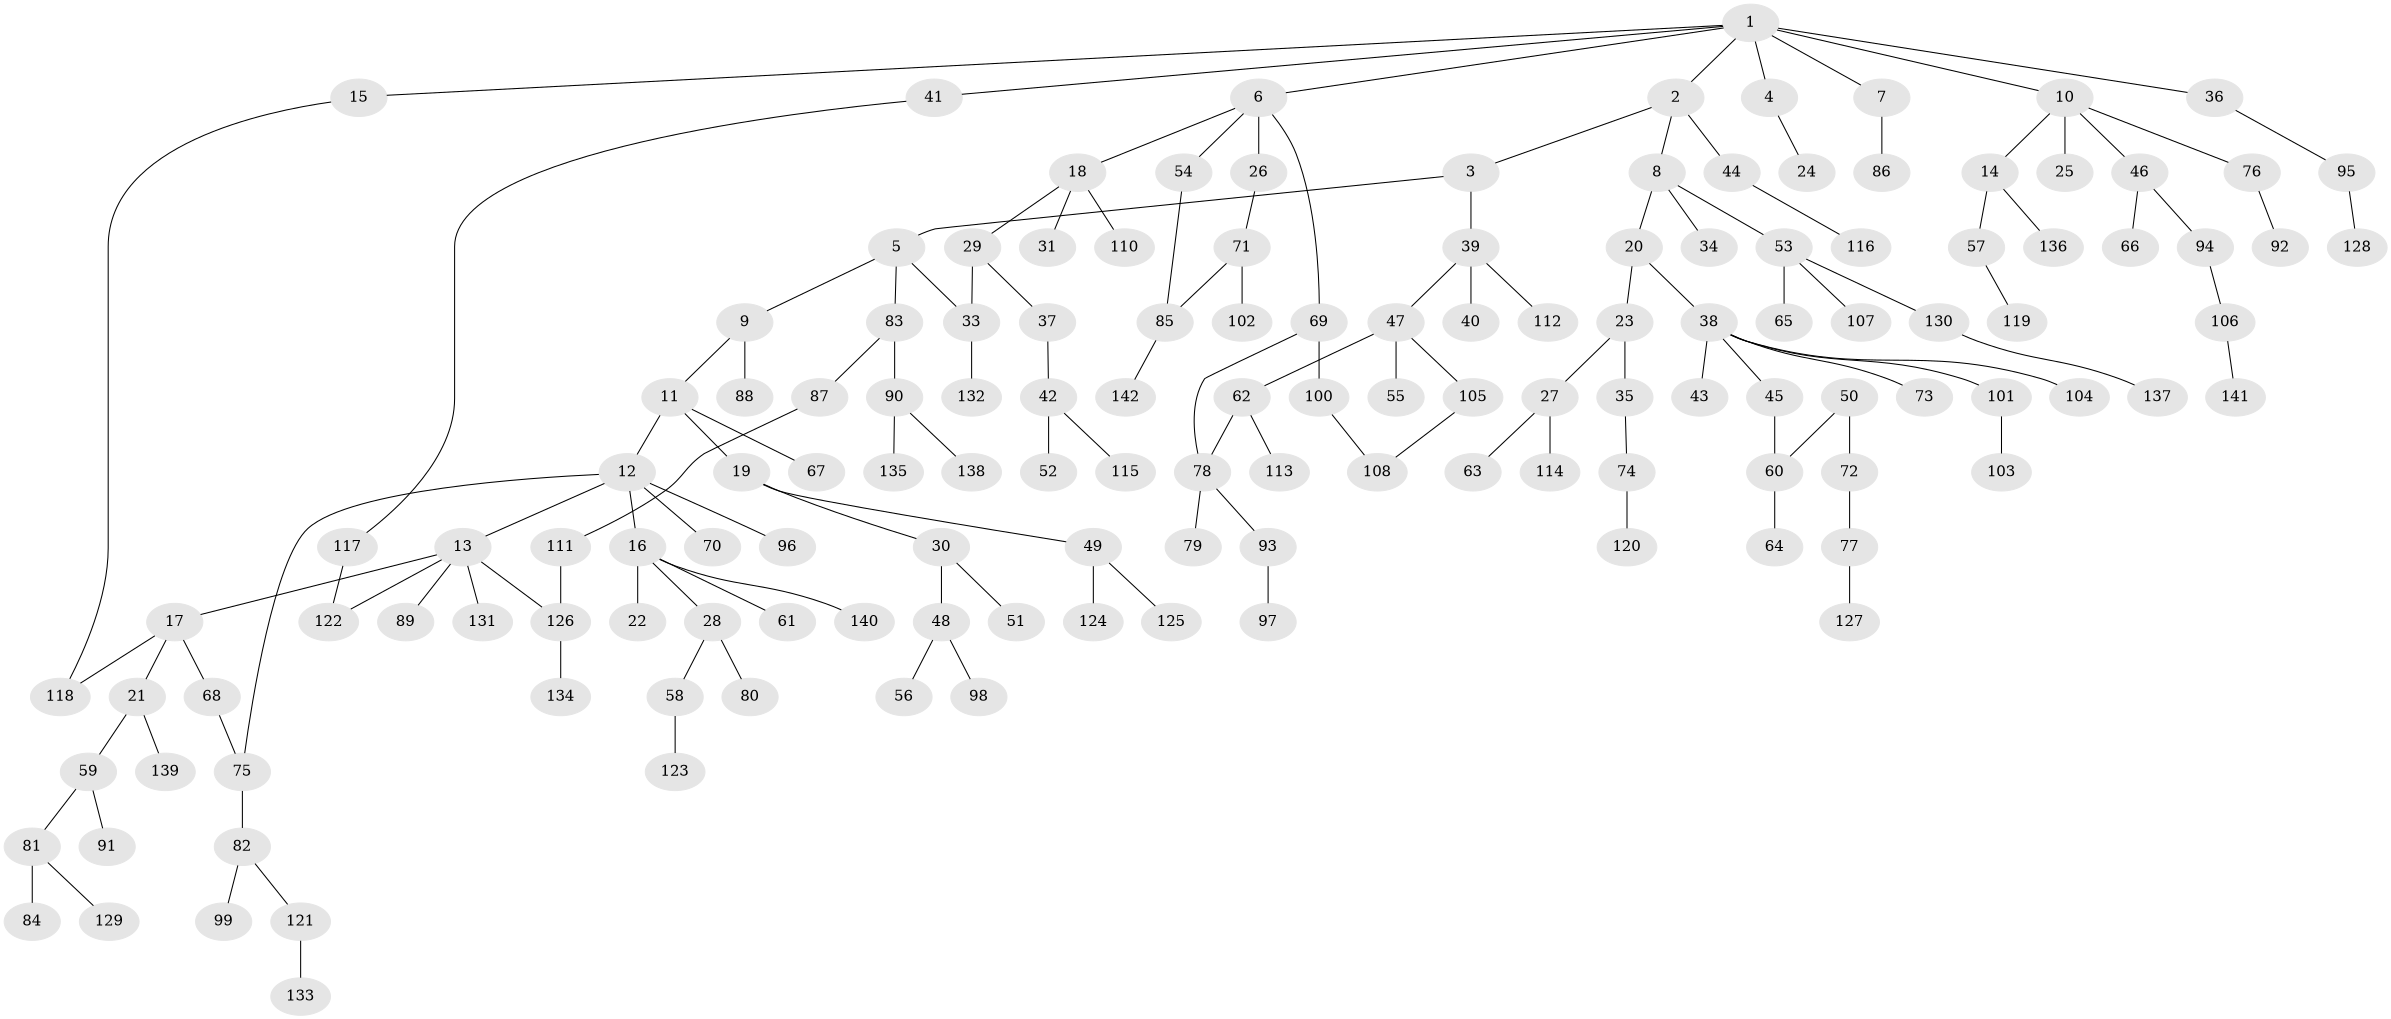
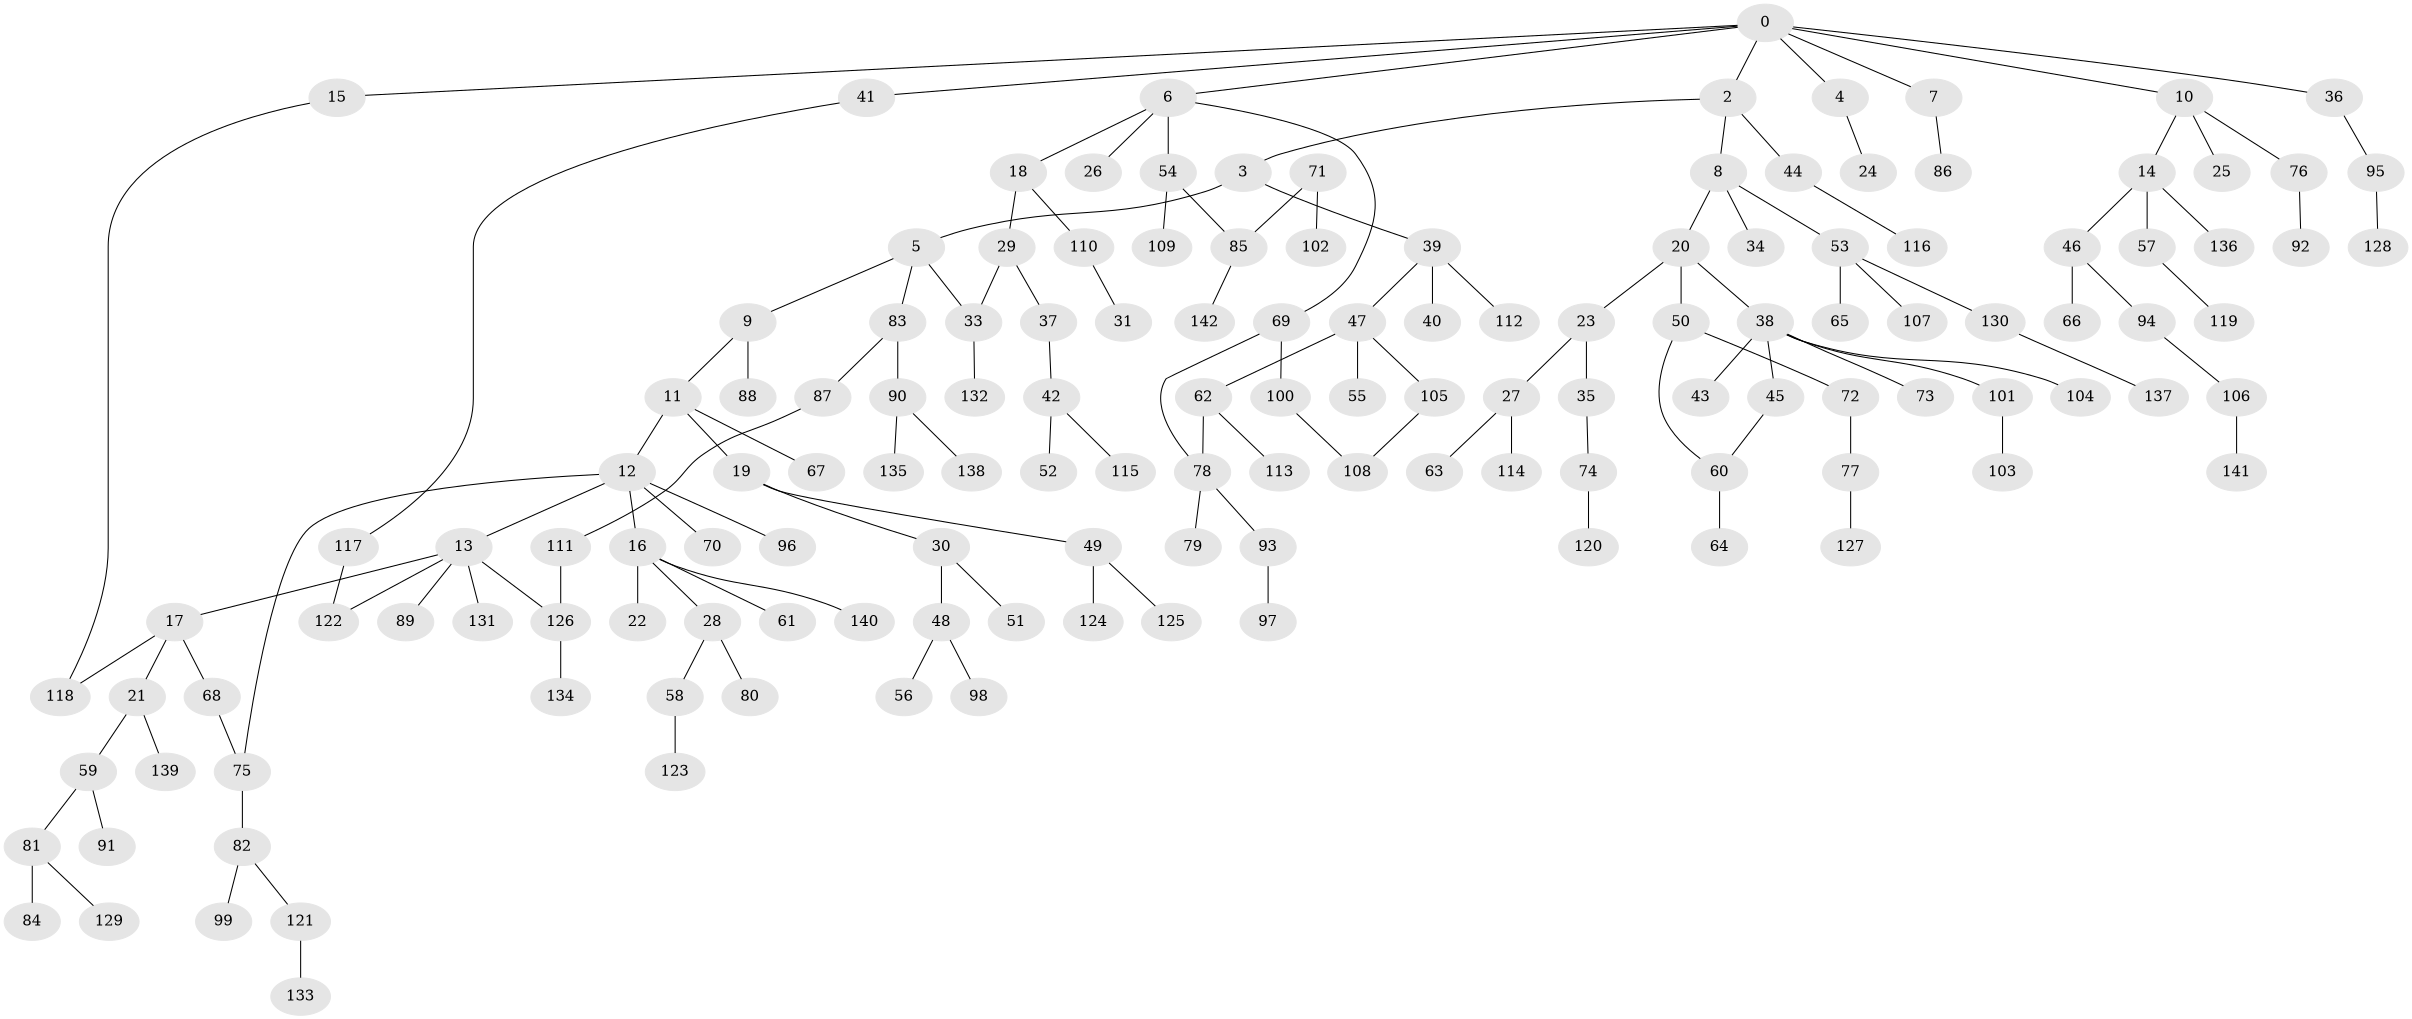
node "1": label "1" -> "0"
edge "10" -- "46": now "14" -- "46"
edge "18" -- "31": now "110" -- "31"
edge "26" -- "71": removed
node "109": added
edge "20" -- "50": added
